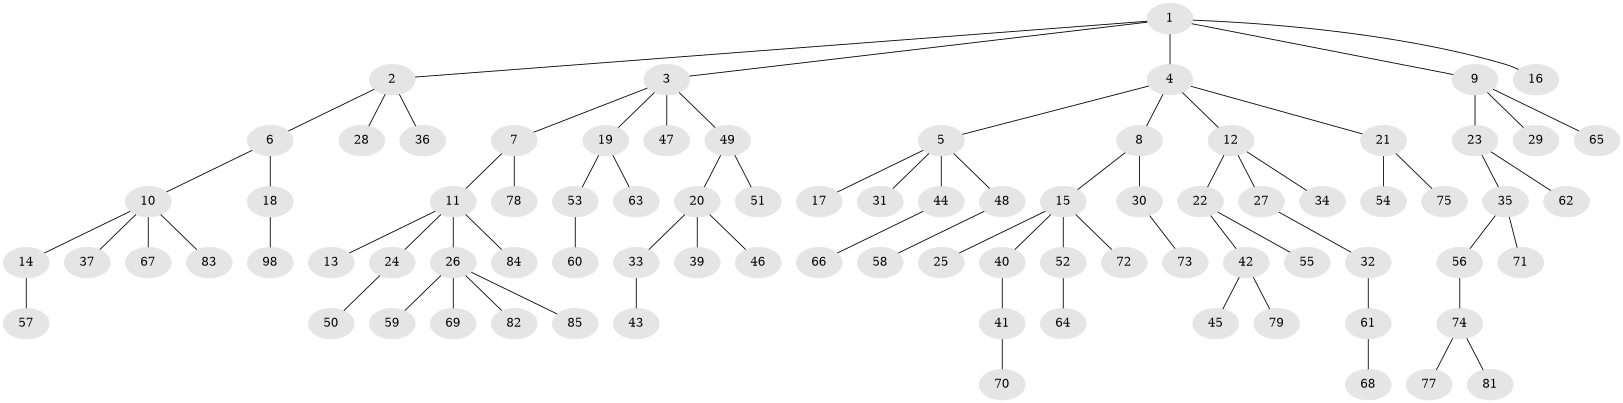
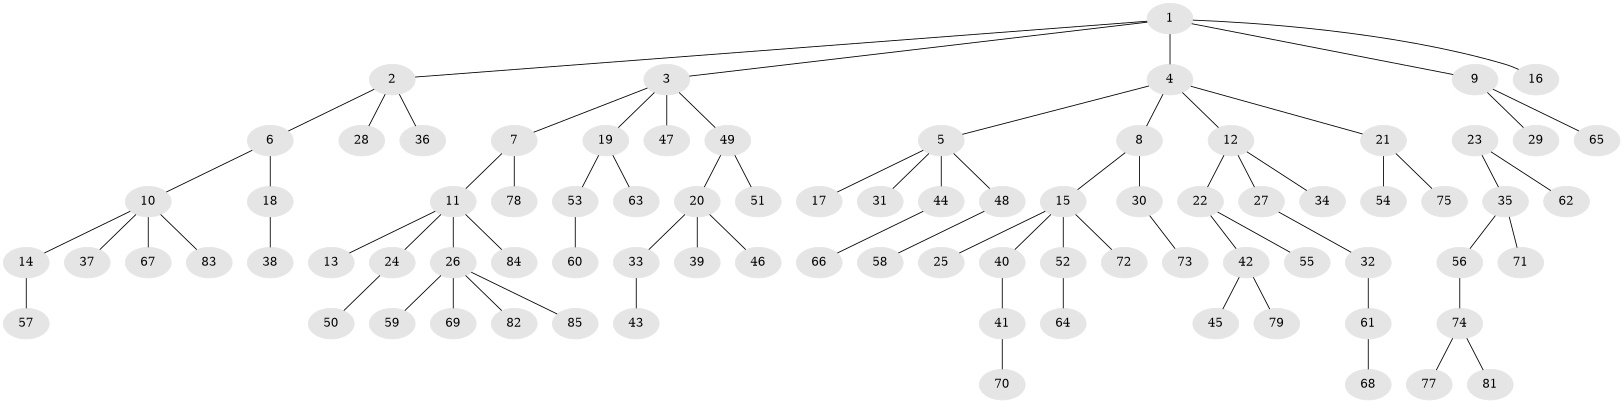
edge "9" -- "23": removed
node "98": label "98" -> "38"
